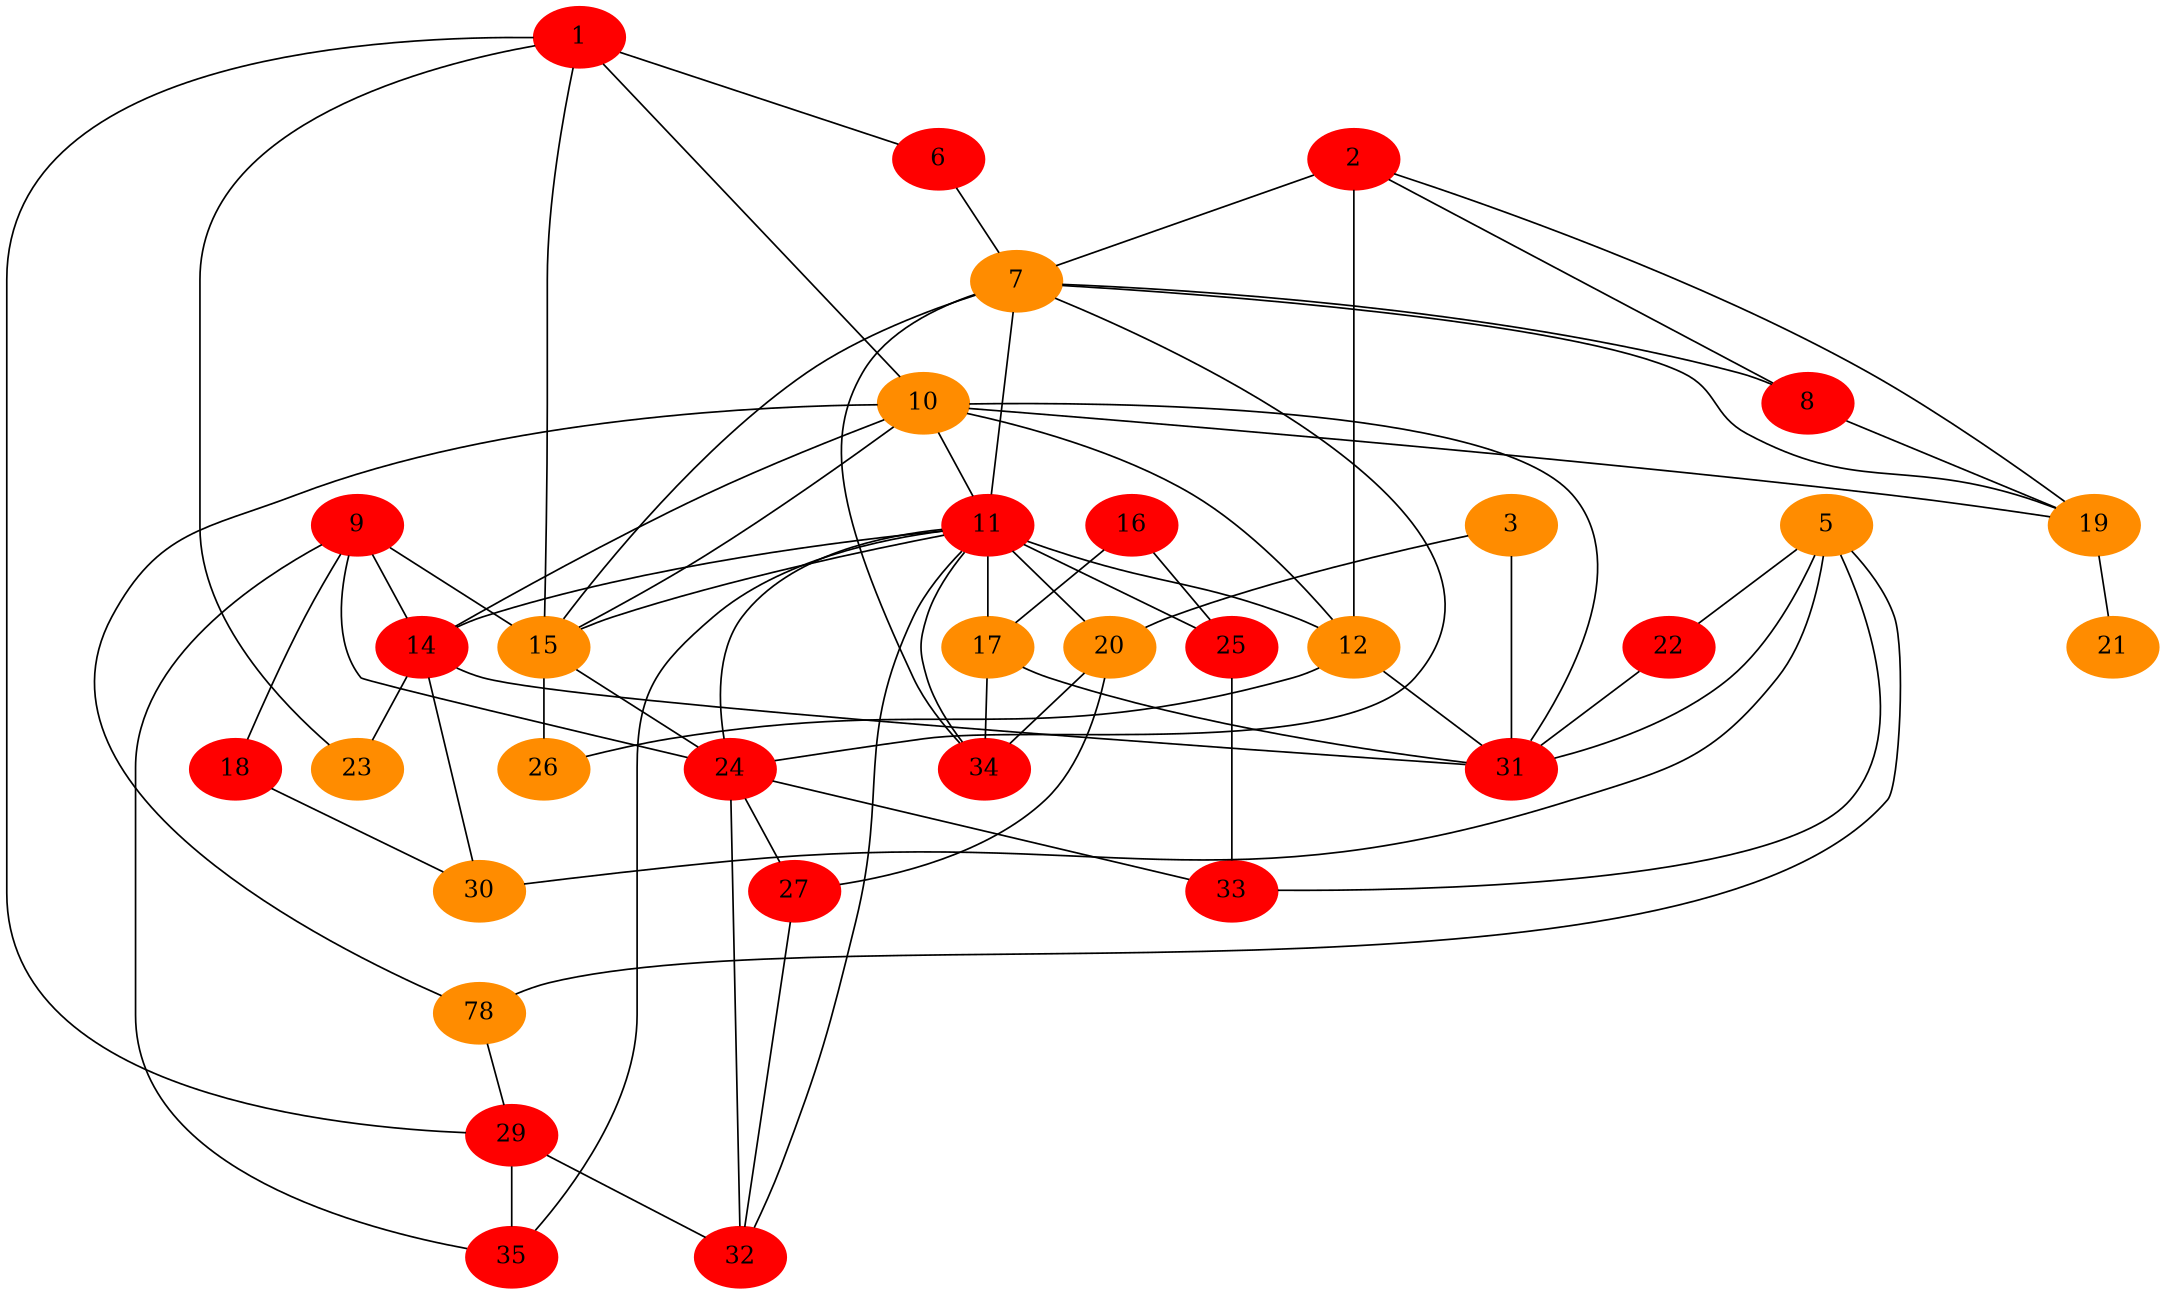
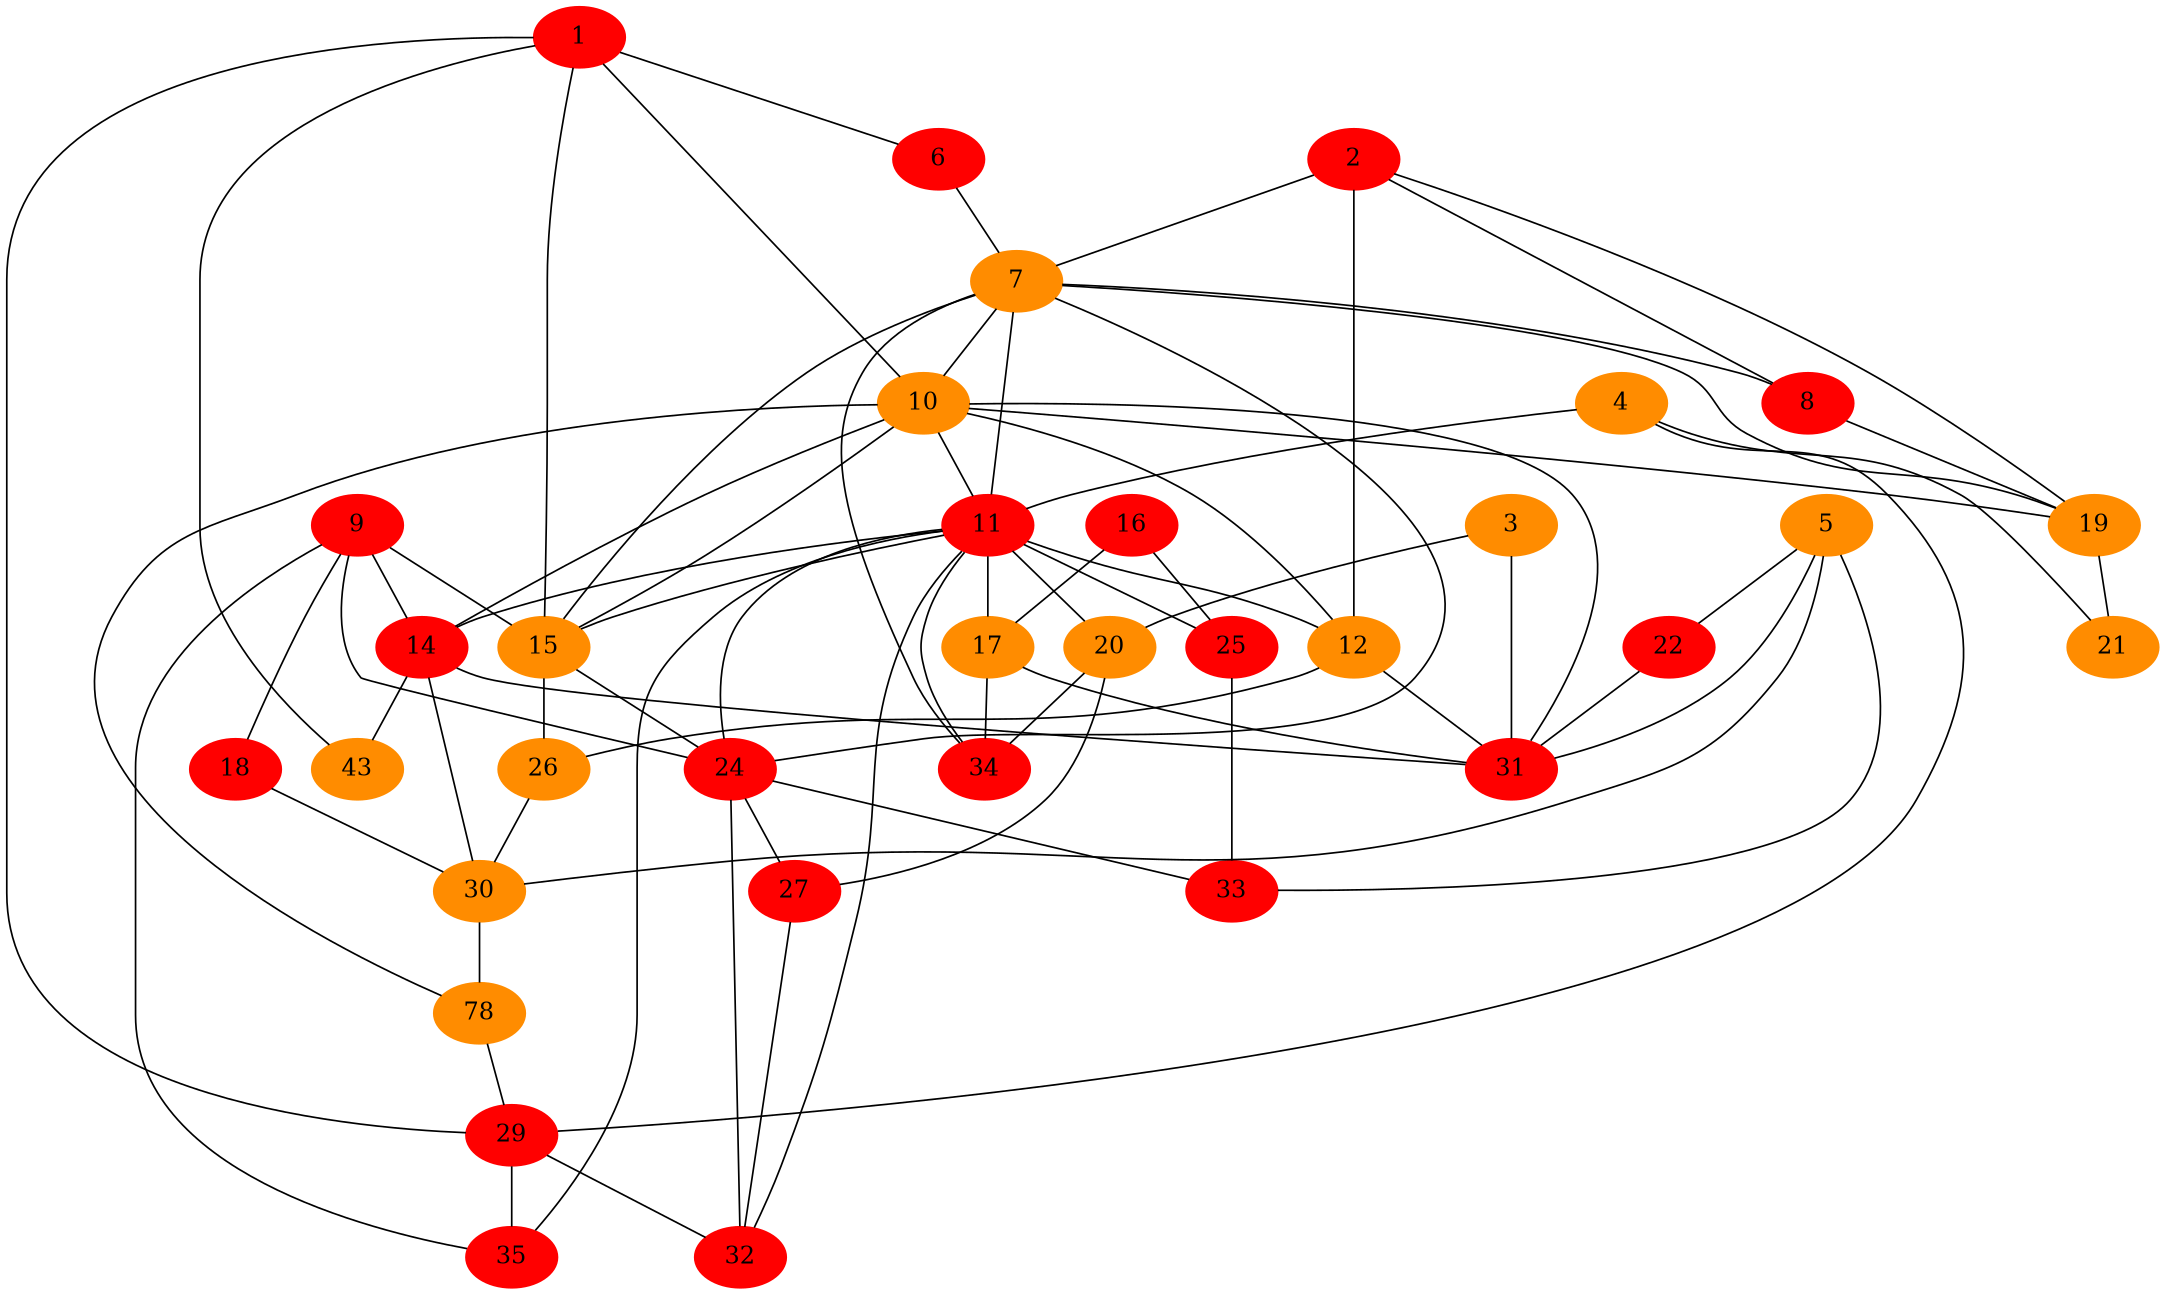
edge "7" -- "10": added
node "4": added
node "23": label "23" -> "43"
edge "26" -- "30": added
edge "5" -- "78": now "30" -- "78"
